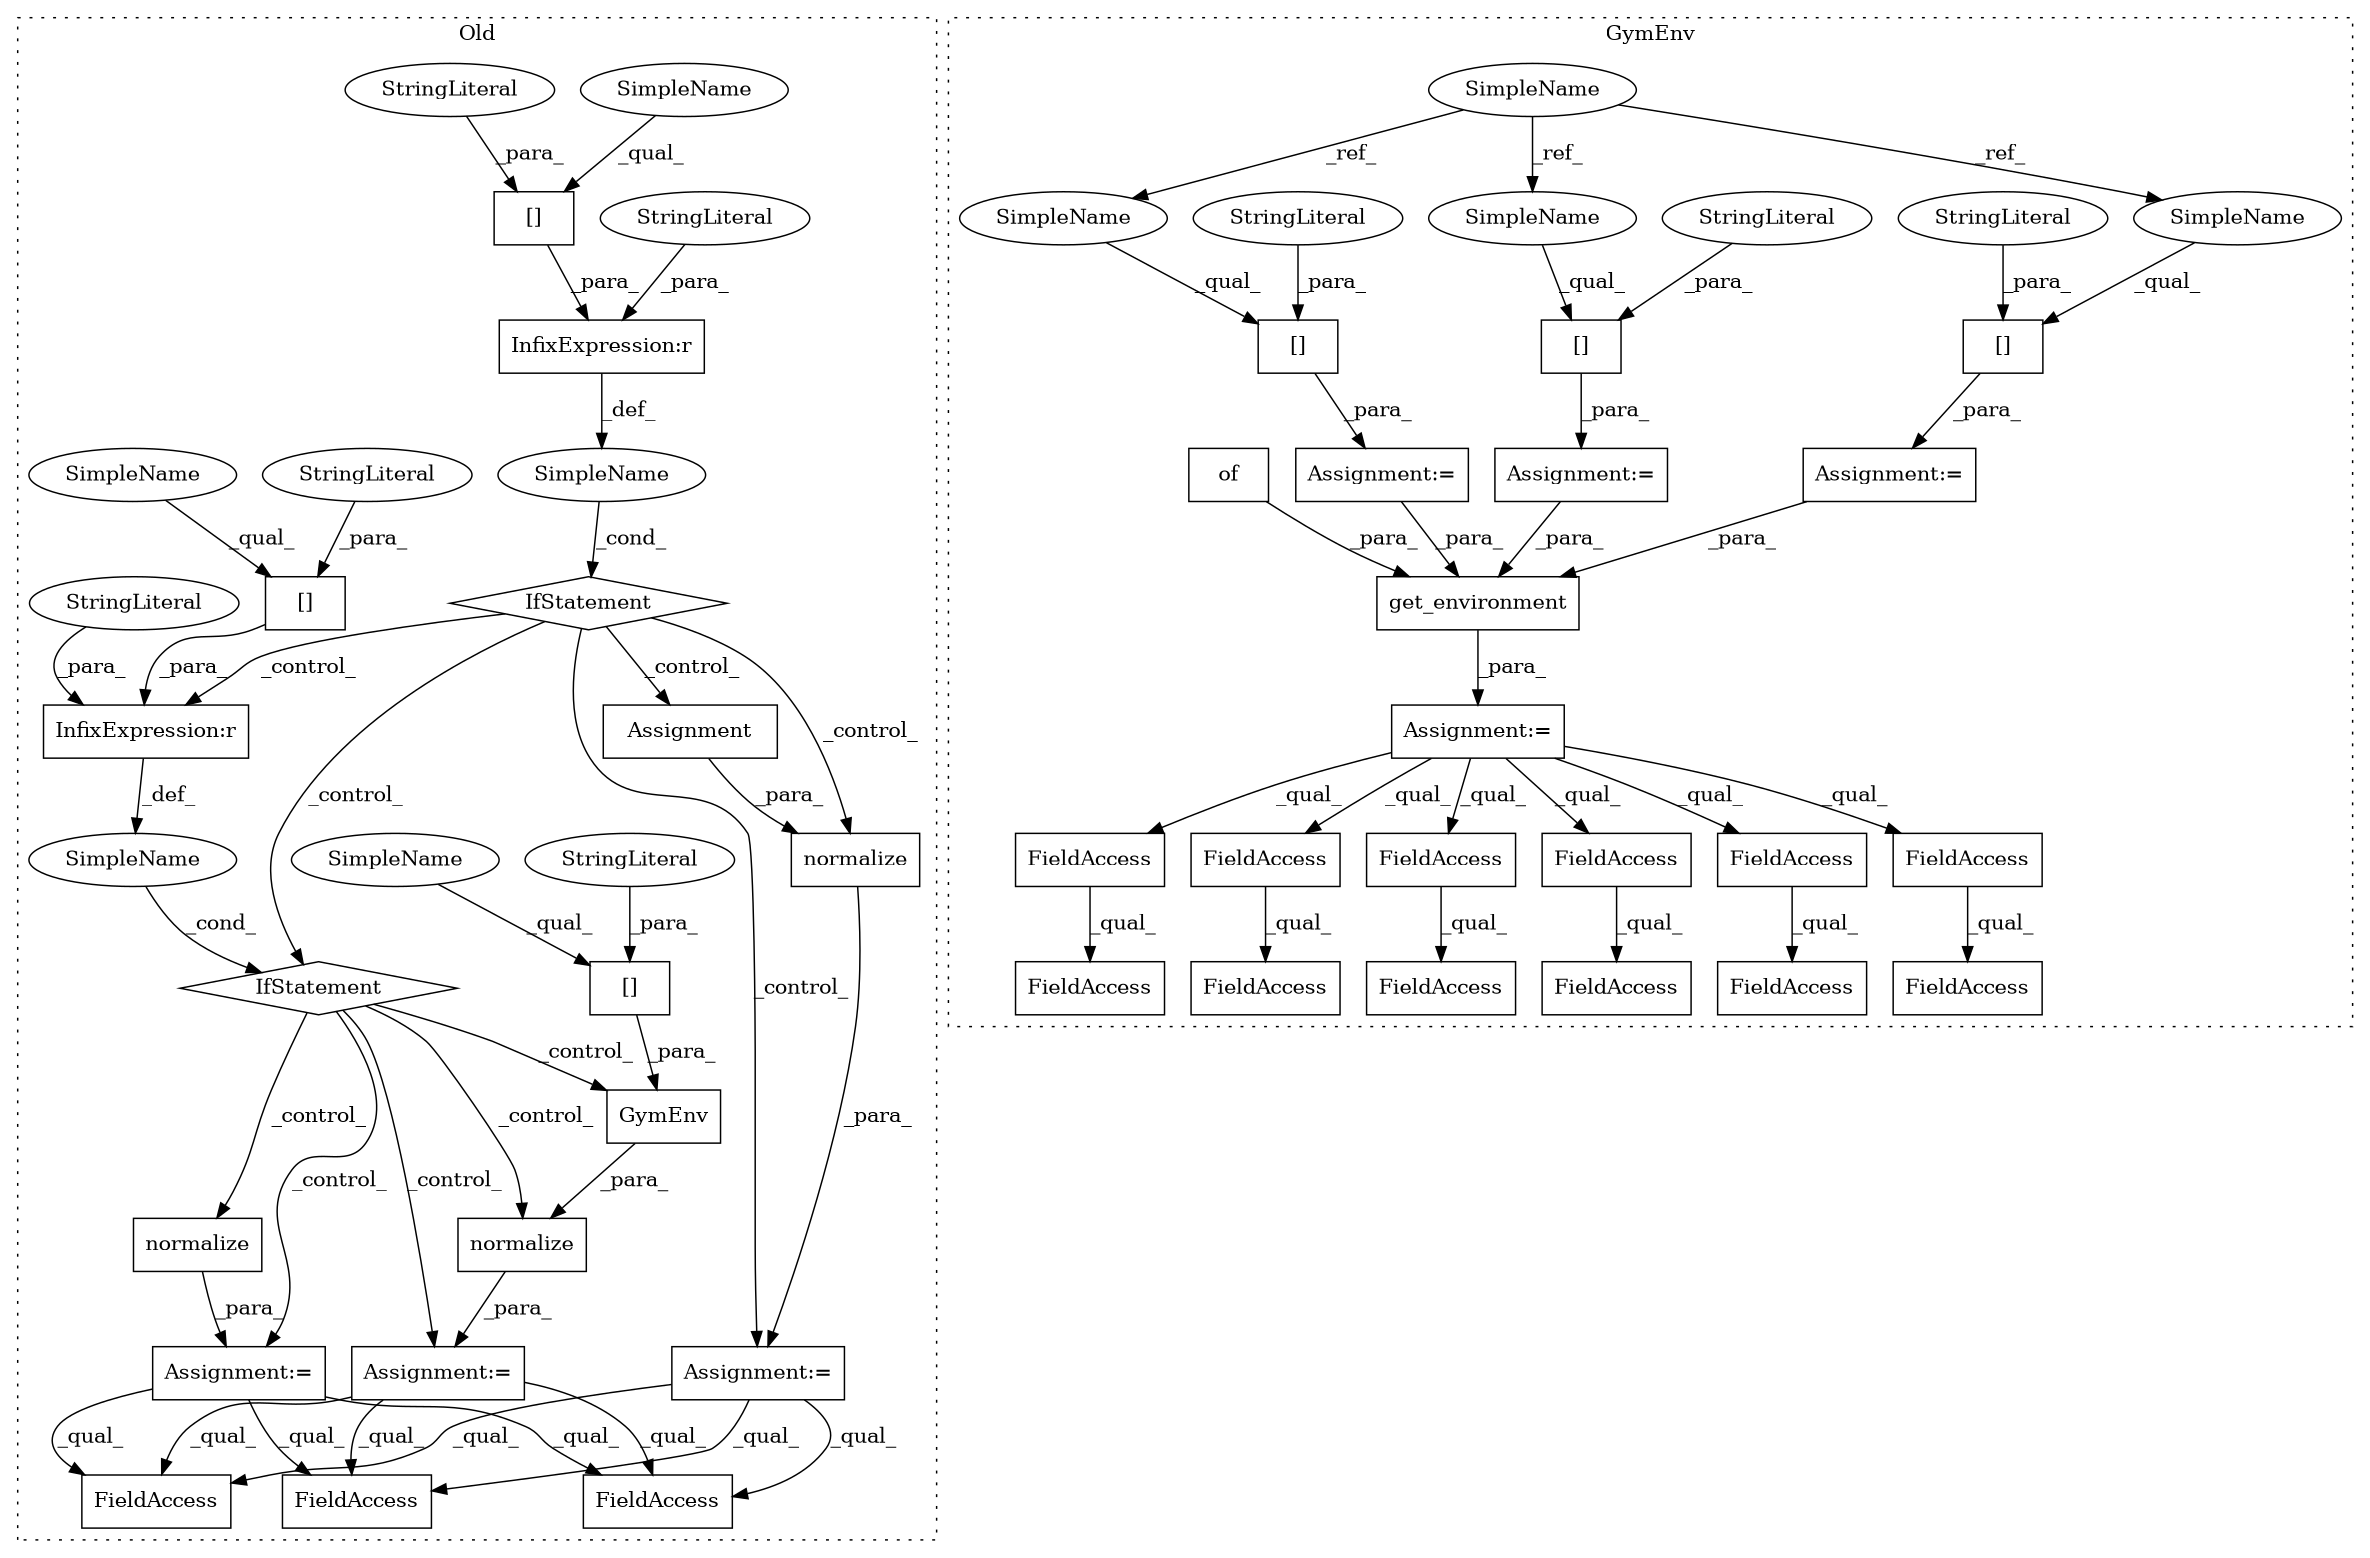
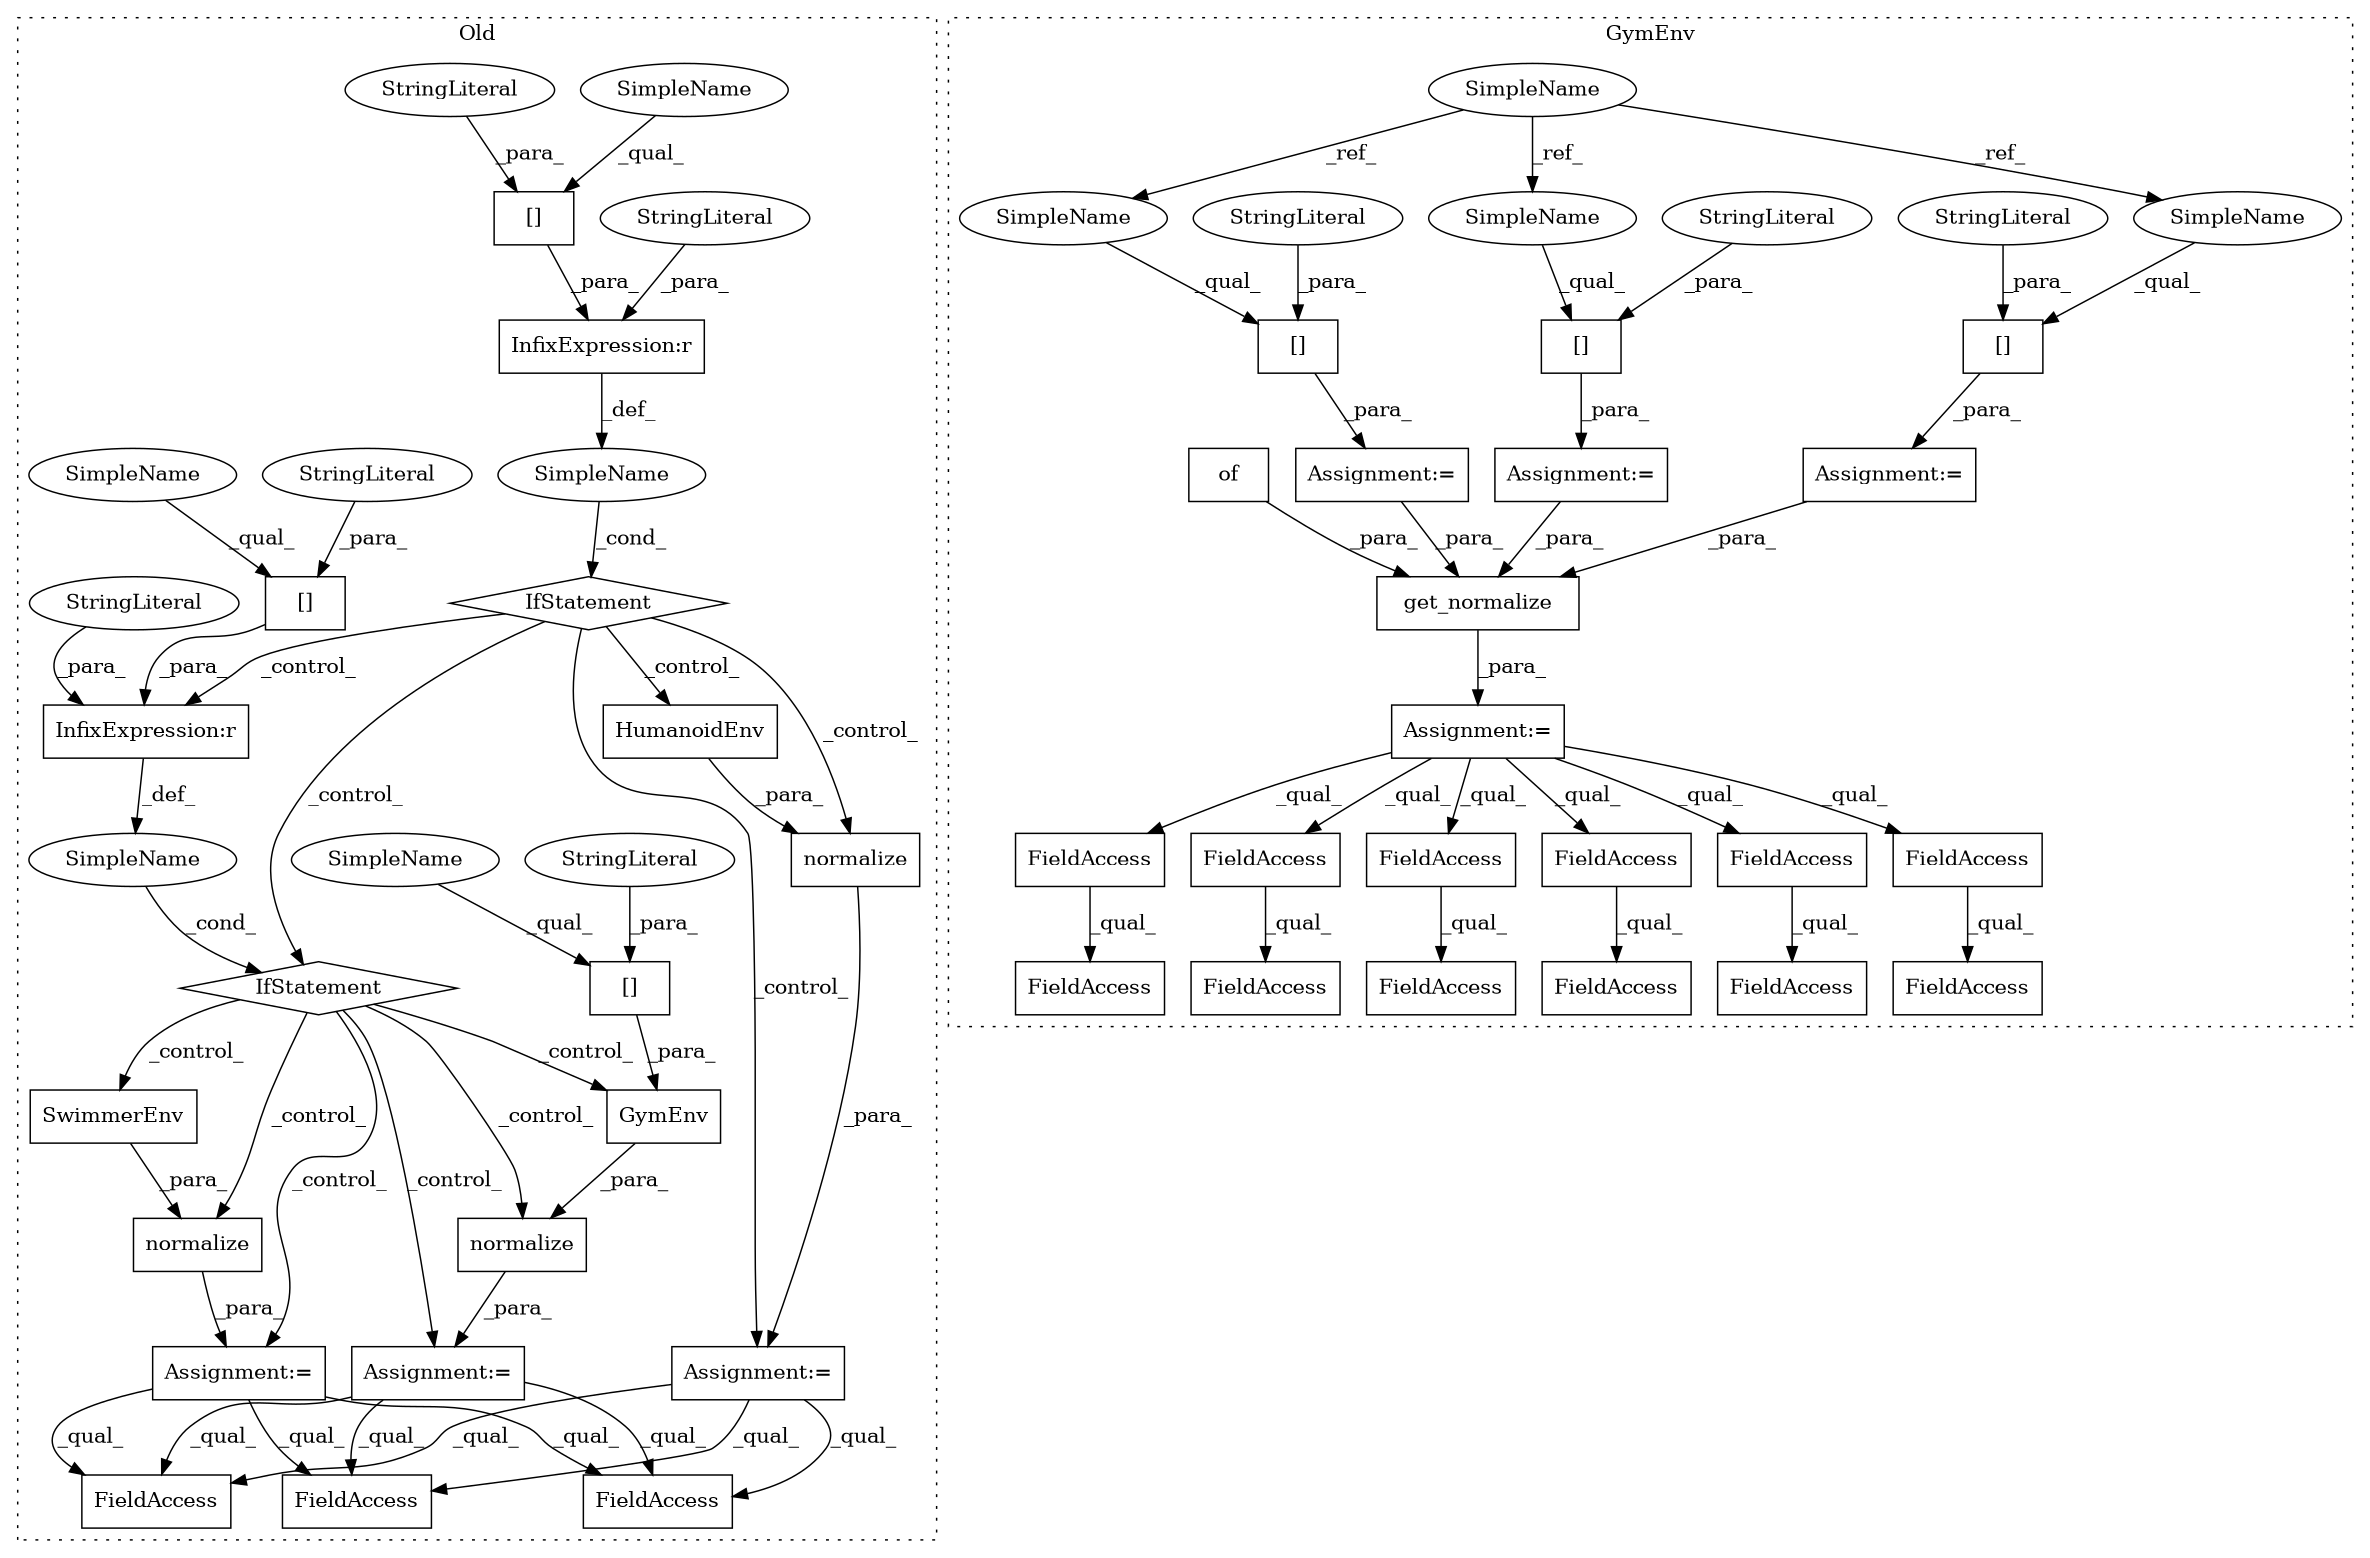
node "get_environment": label "get_environment" -> "get_normalize"
node "Assignment": label "Assignment" -> "HumanoidEnv"
node "SwimmerEnv": added
